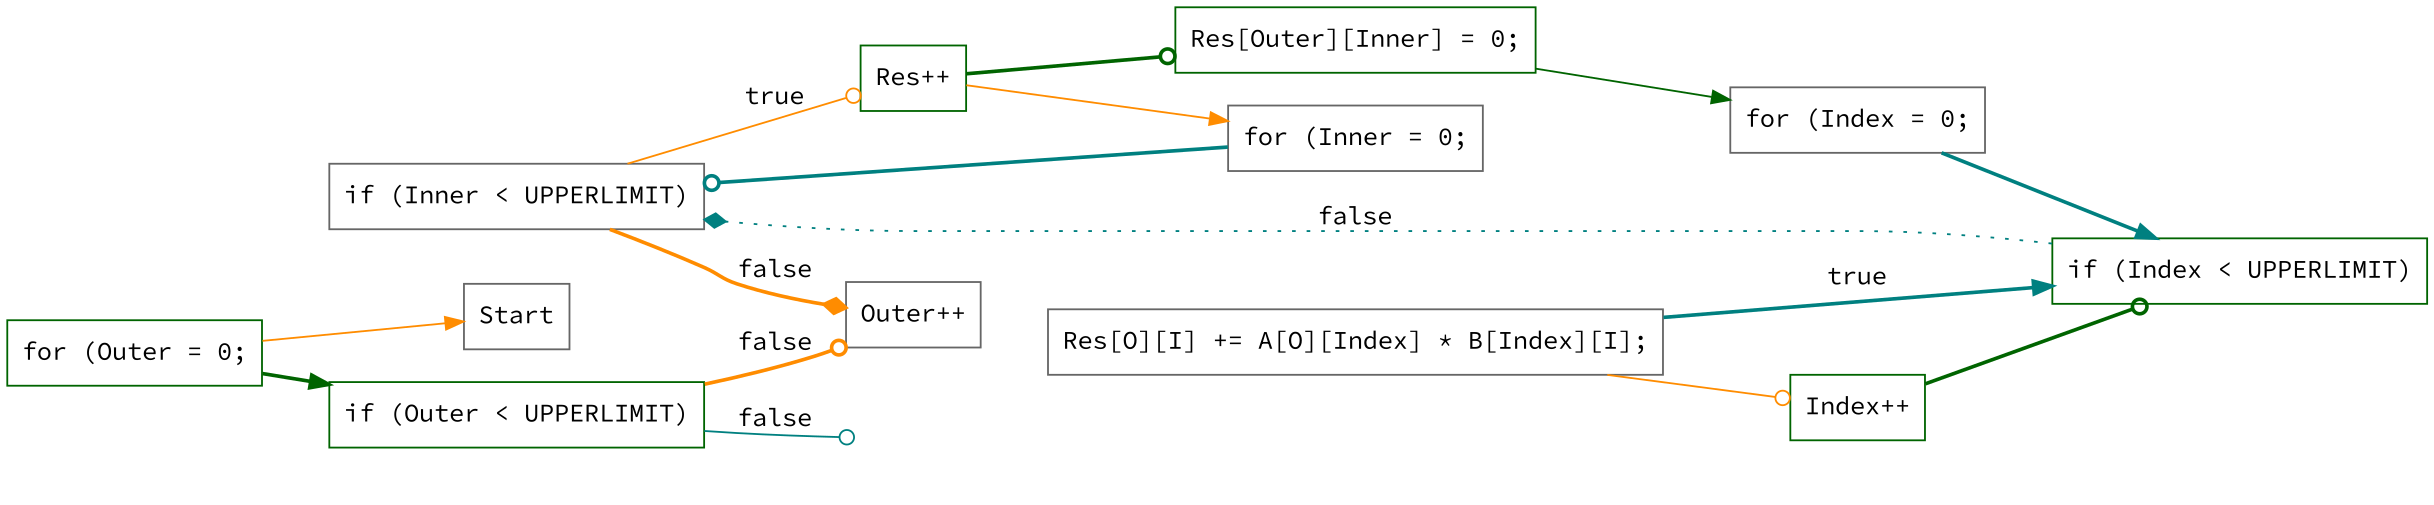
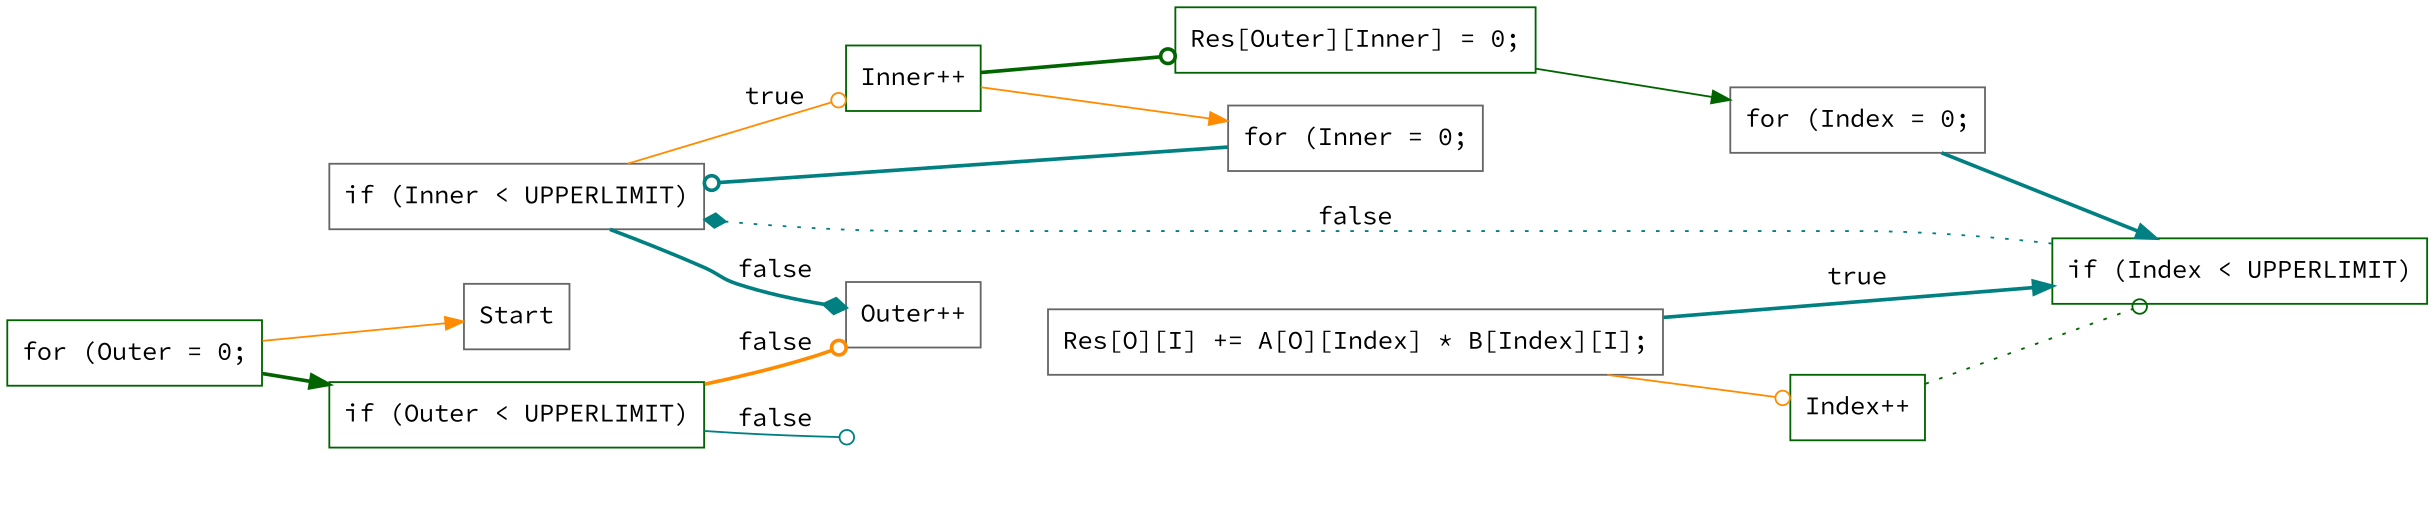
node "Res++": label "Res++" -> "Inner++"
edge "if (Inner < UPPERLIMIT)" -> "Outer++": color darkorange -> teal
edge "Index++" -> "if (Index < UPPERLIMIT)": style bold -> dotted
